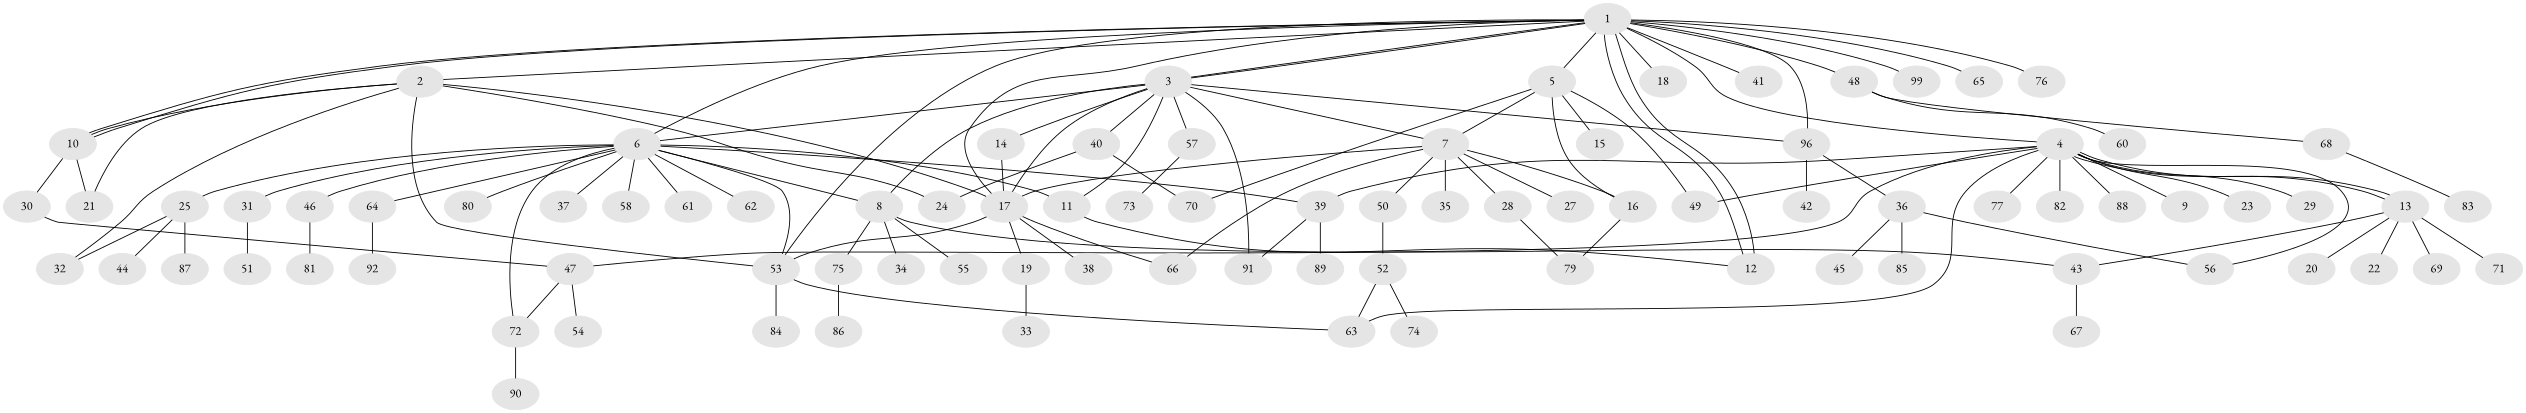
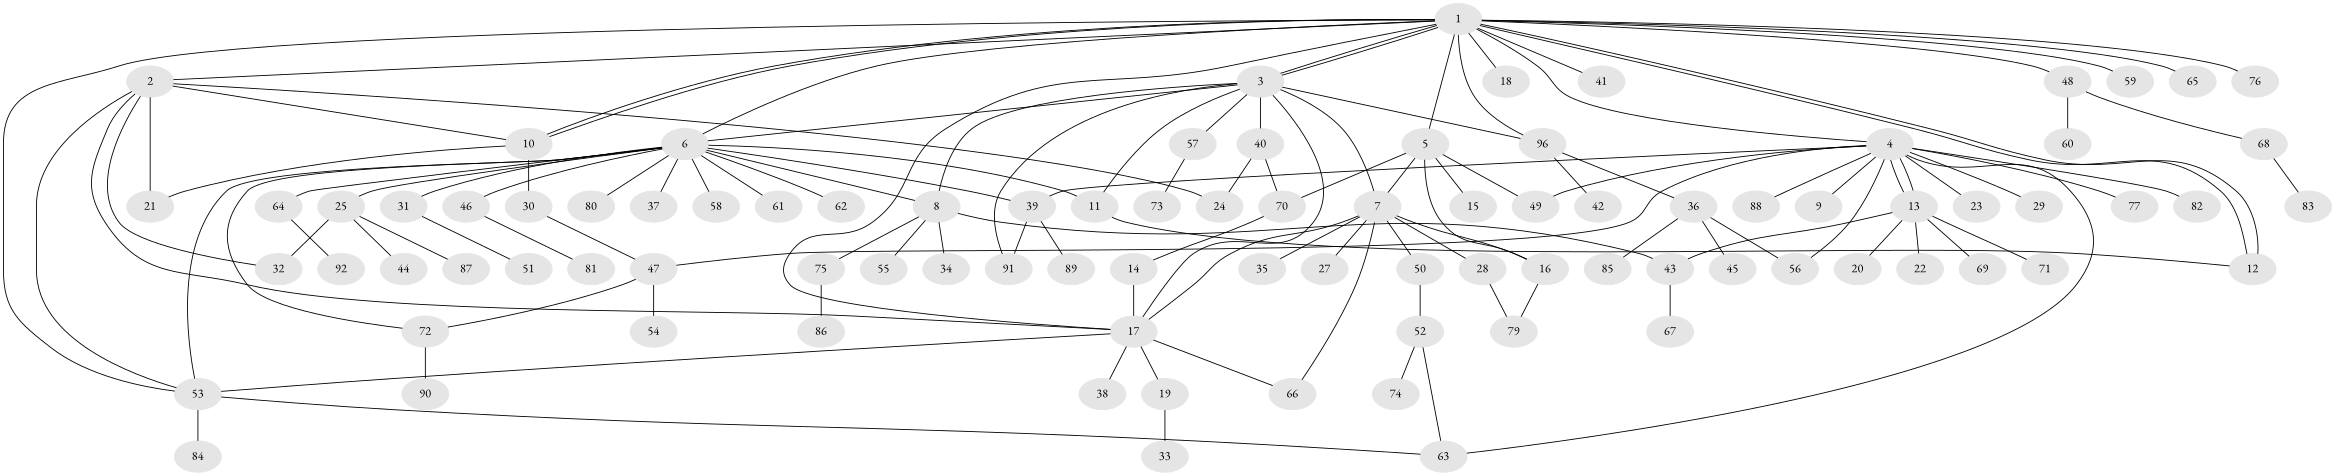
node "99": label "99" -> "59"
edge "3" -- "14": now "70" -- "14"
